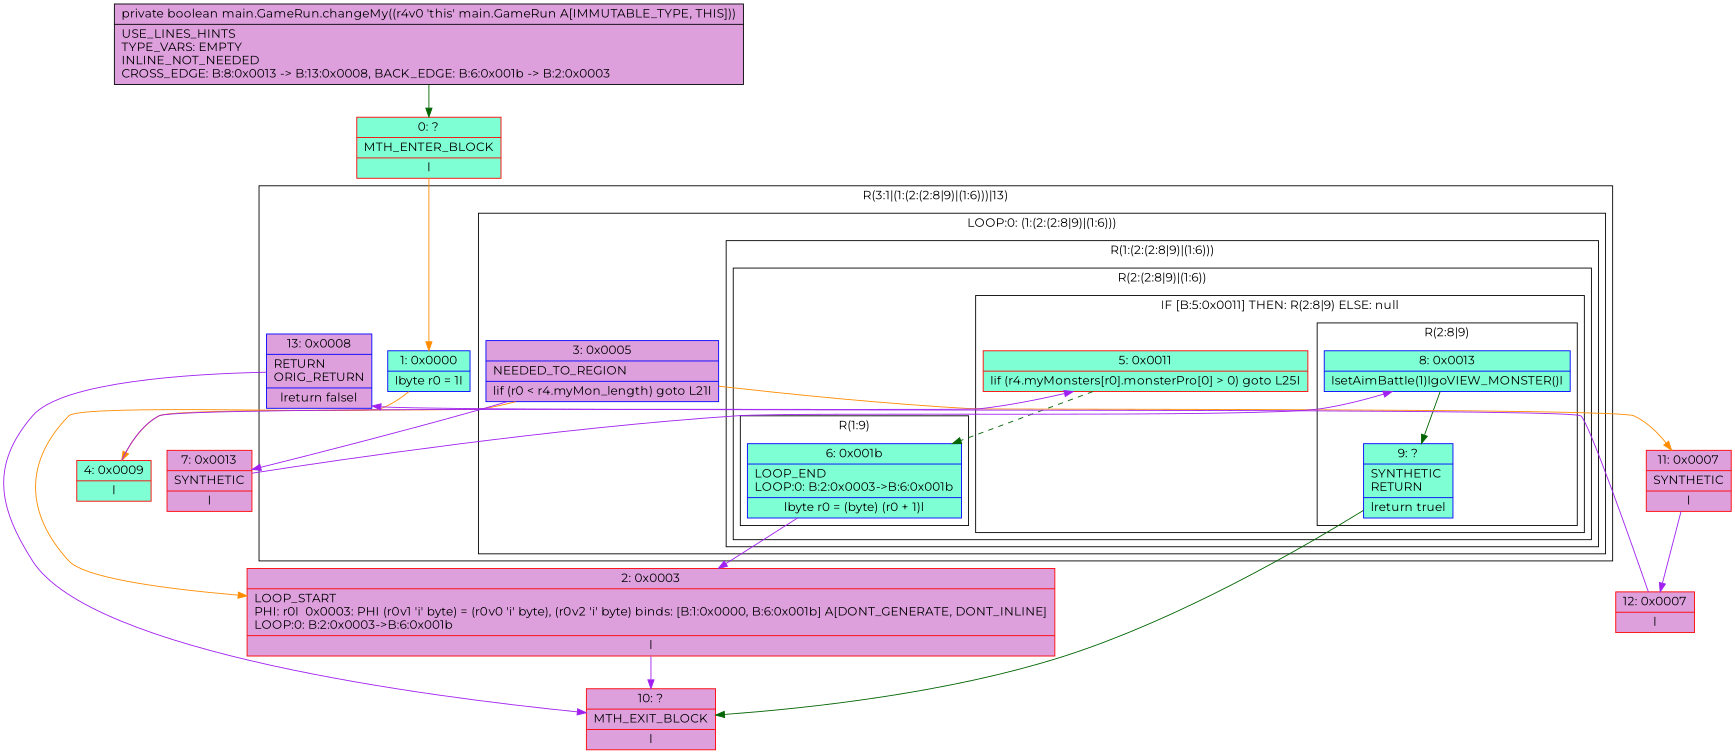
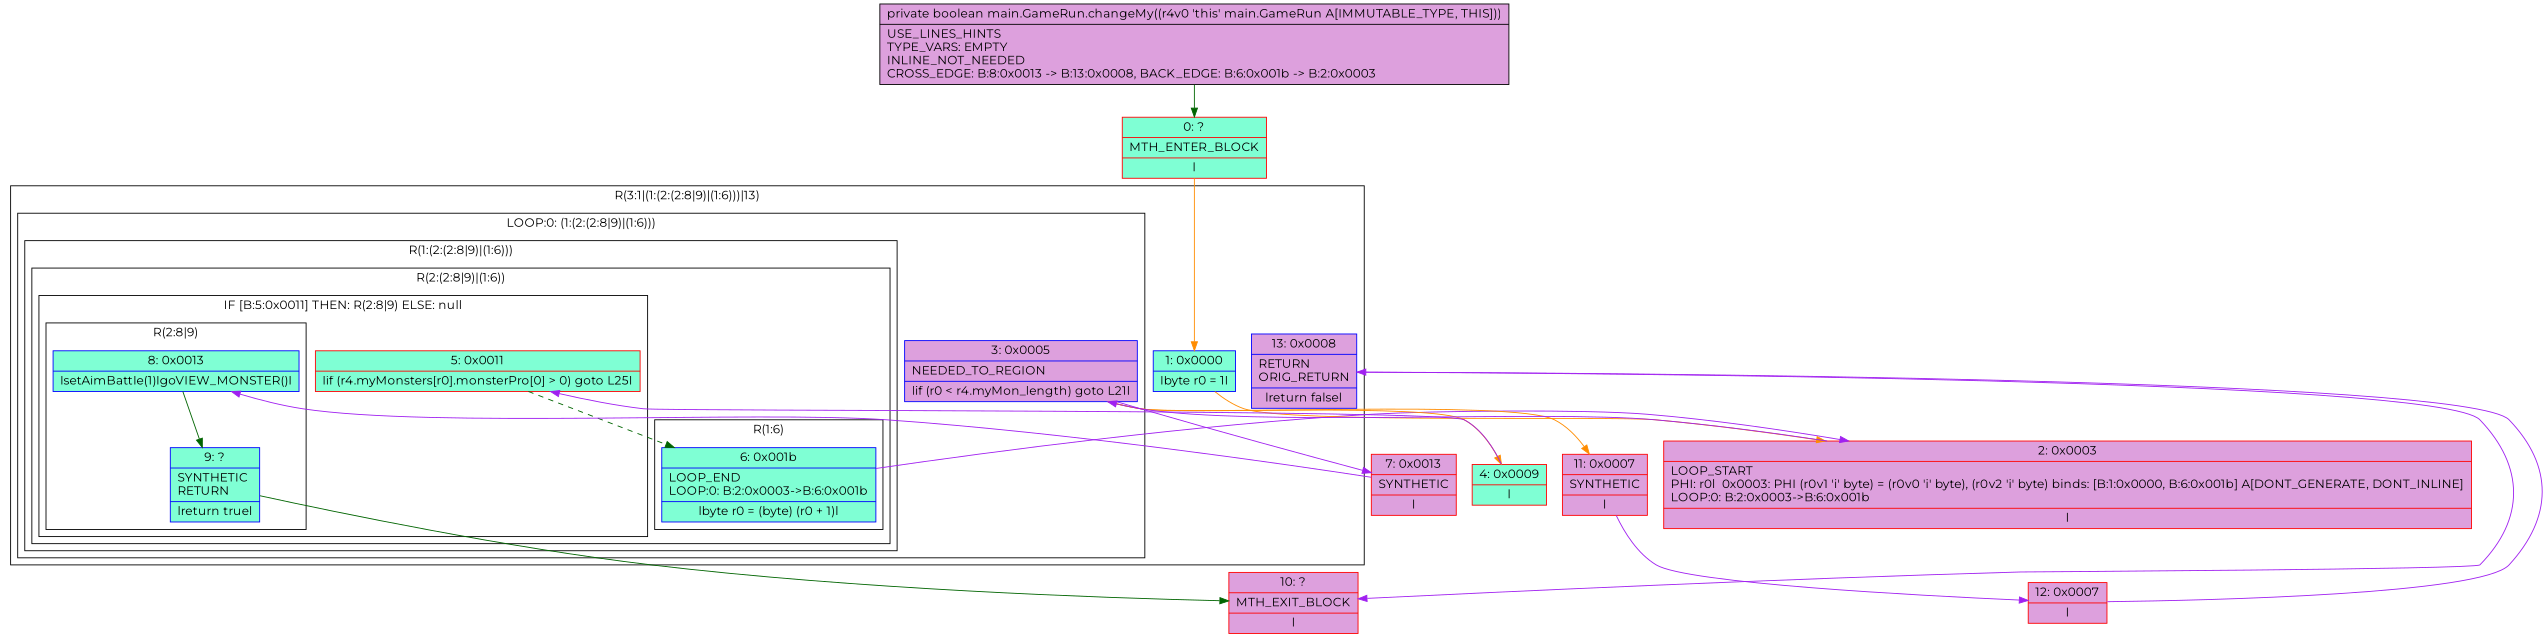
cluster "R(1:9)": label "R(1:9)" -> "R(1:6)"
edge "2: 0x0003" -> "10: ?": now "2: 0x0003" -> "3: 0x0005"
